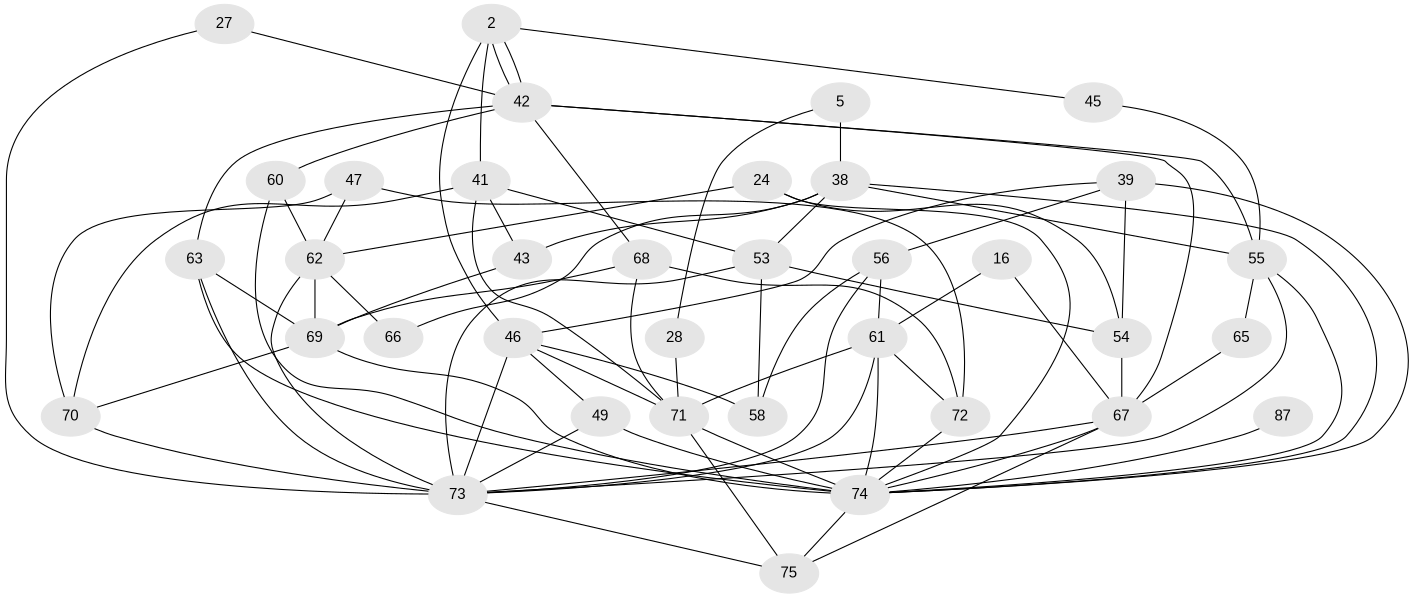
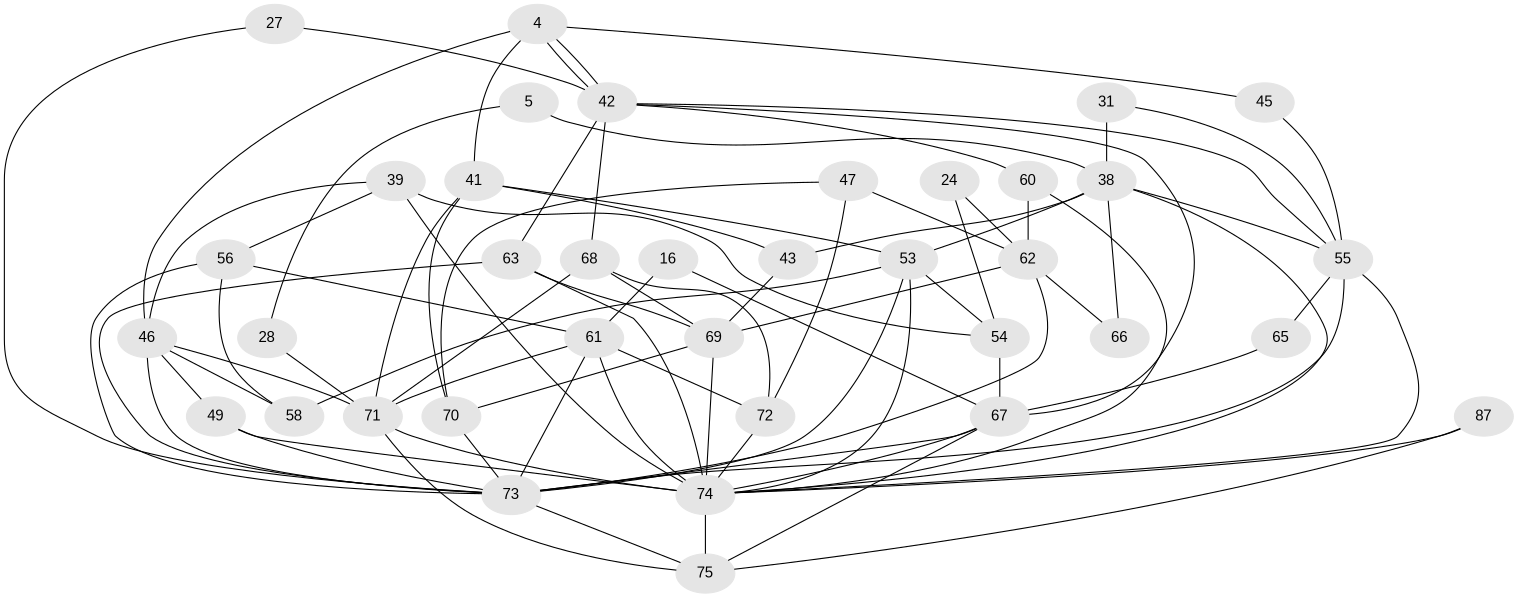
node "2": label "2" -> "4"
node "31": added
edge "24" -- "74": now "53" -- "74"
edge "87" -- "75": added
